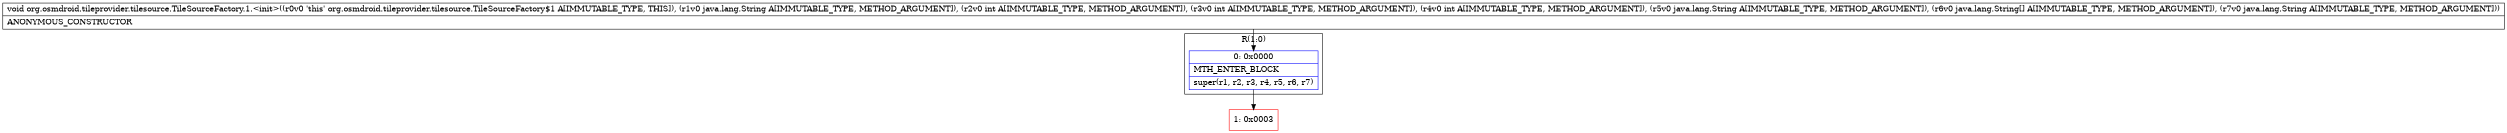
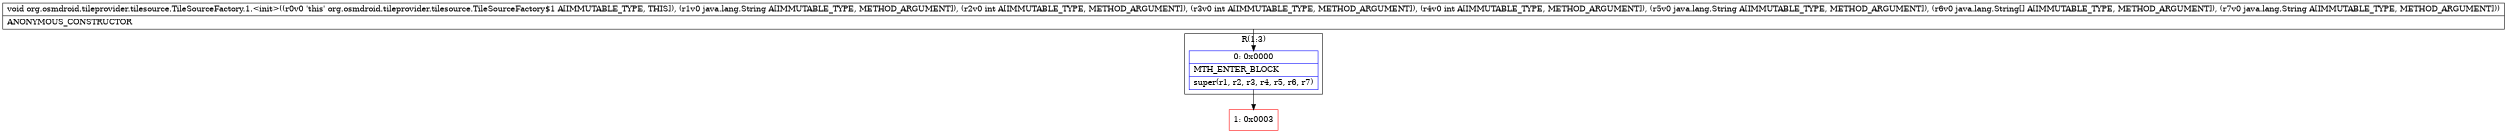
cluster "R(1:0)": label "R(1:0)" -> "R(1:3)"
